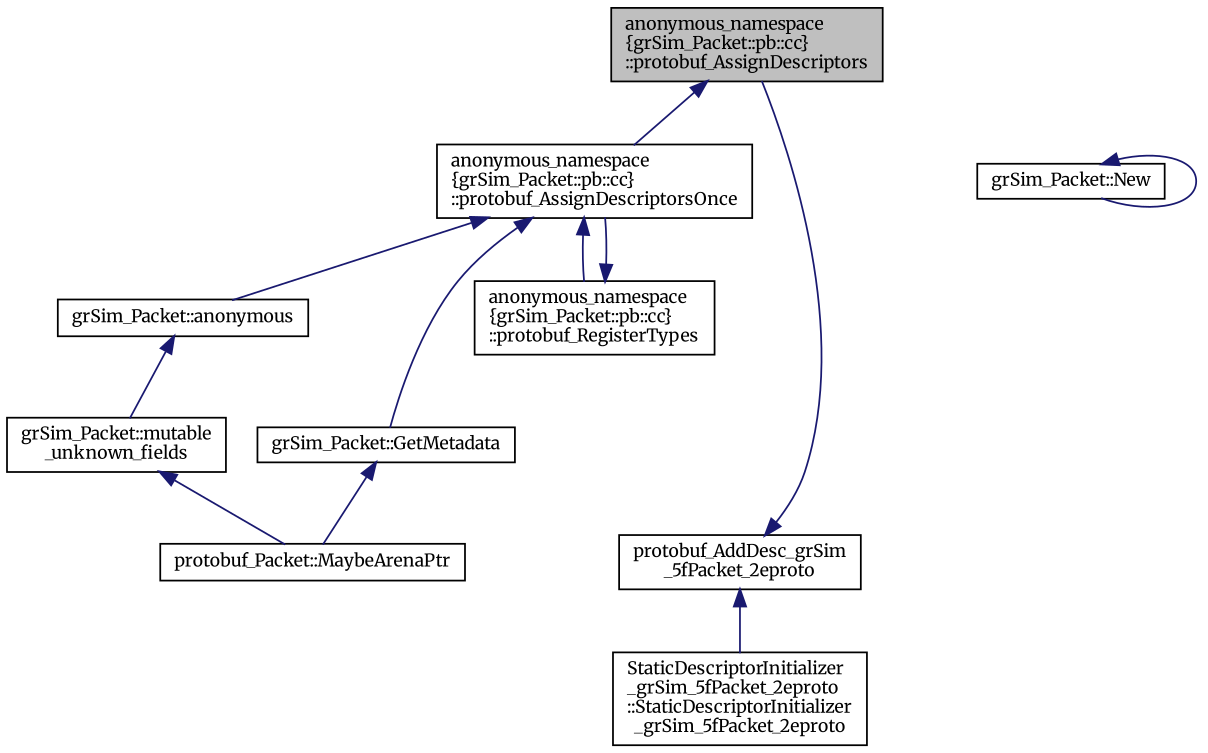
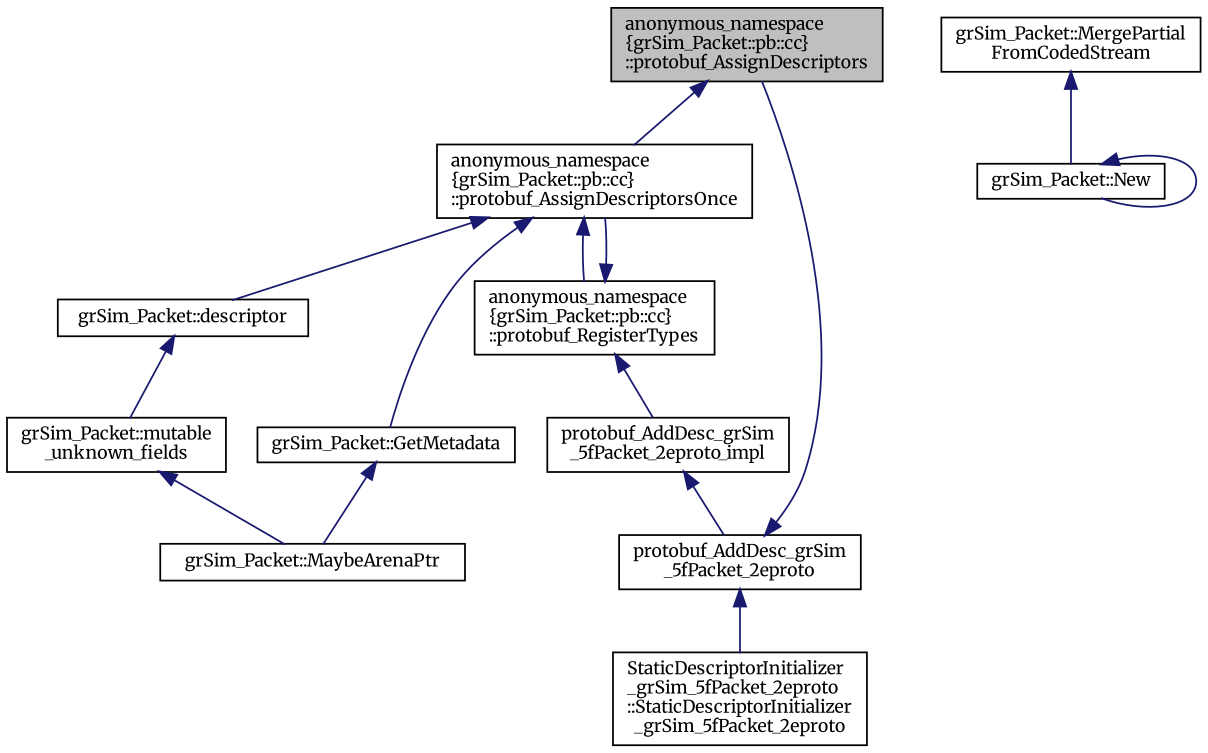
node "grSim_Packet::MergePartial FromCodedStream": added
node "grSim_Packet::anonymous": label "grSim_Packet::anonymous" -> "grSim_Packet::descriptor"
node "protobuf_AddDesc_grSim _5fPacket_2eproto_impl": added
node "protobuf_Packet::MaybeArenaPtr": label "protobuf_Packet::MaybeArenaPtr" -> "grSim_Packet::MaybeArenaPtr"
